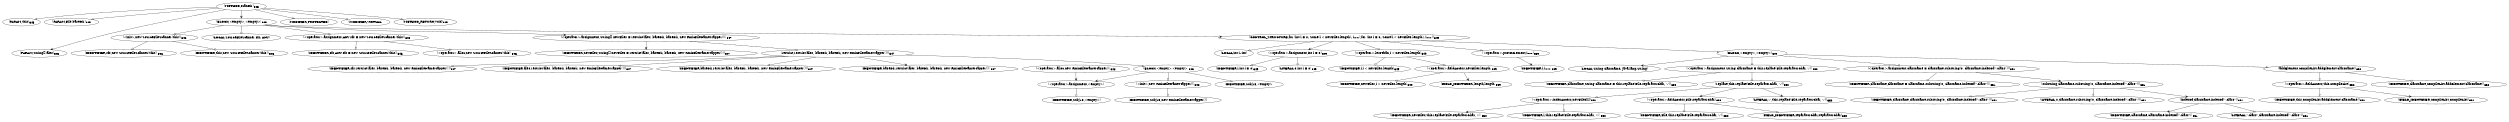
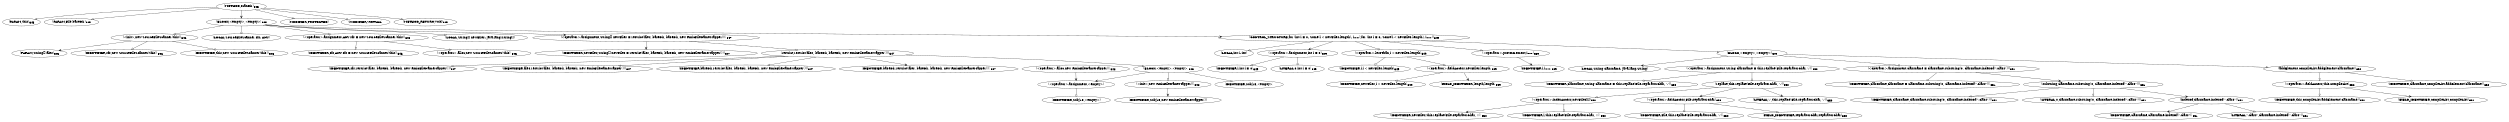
edge "(METHOD,scanDir)" -> "(PARAM,String[] files)": now "(<init>,new SourceFileScanner(this))" -> "(PARAM,String[] files)"
node "(LOCAL,String[] newFiles: java.lang.String[])": added
edge "(<init>,new RmicFileNameMapper())" -> "(IDENTIFIER,$obj15,new RmicFileNameMapper())": arrowhead onormal -> vee
